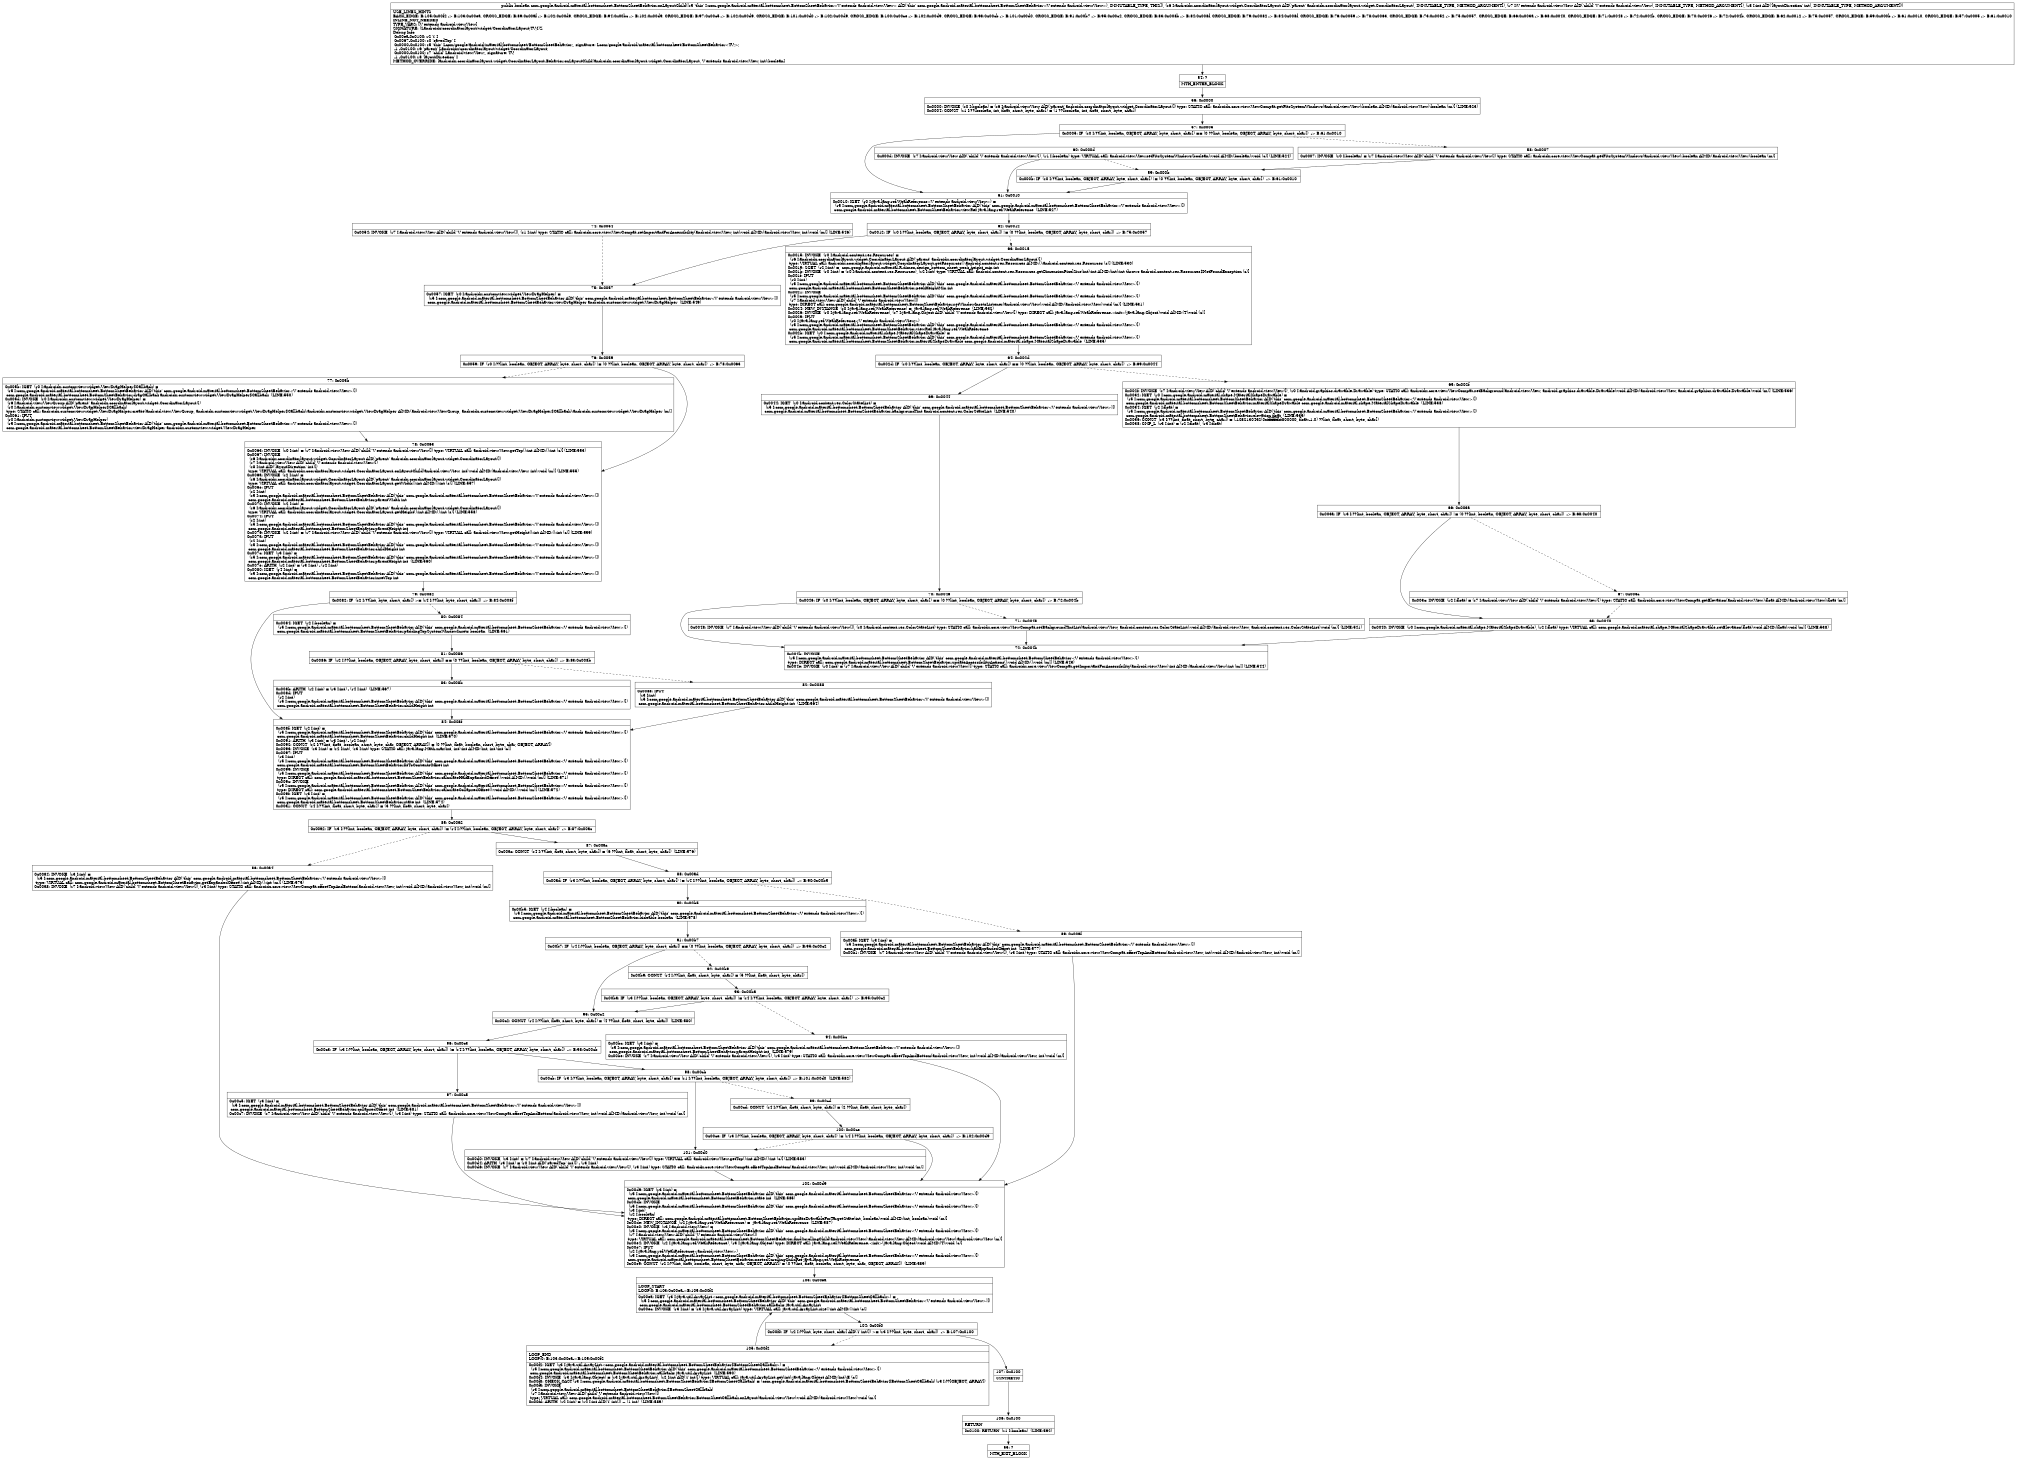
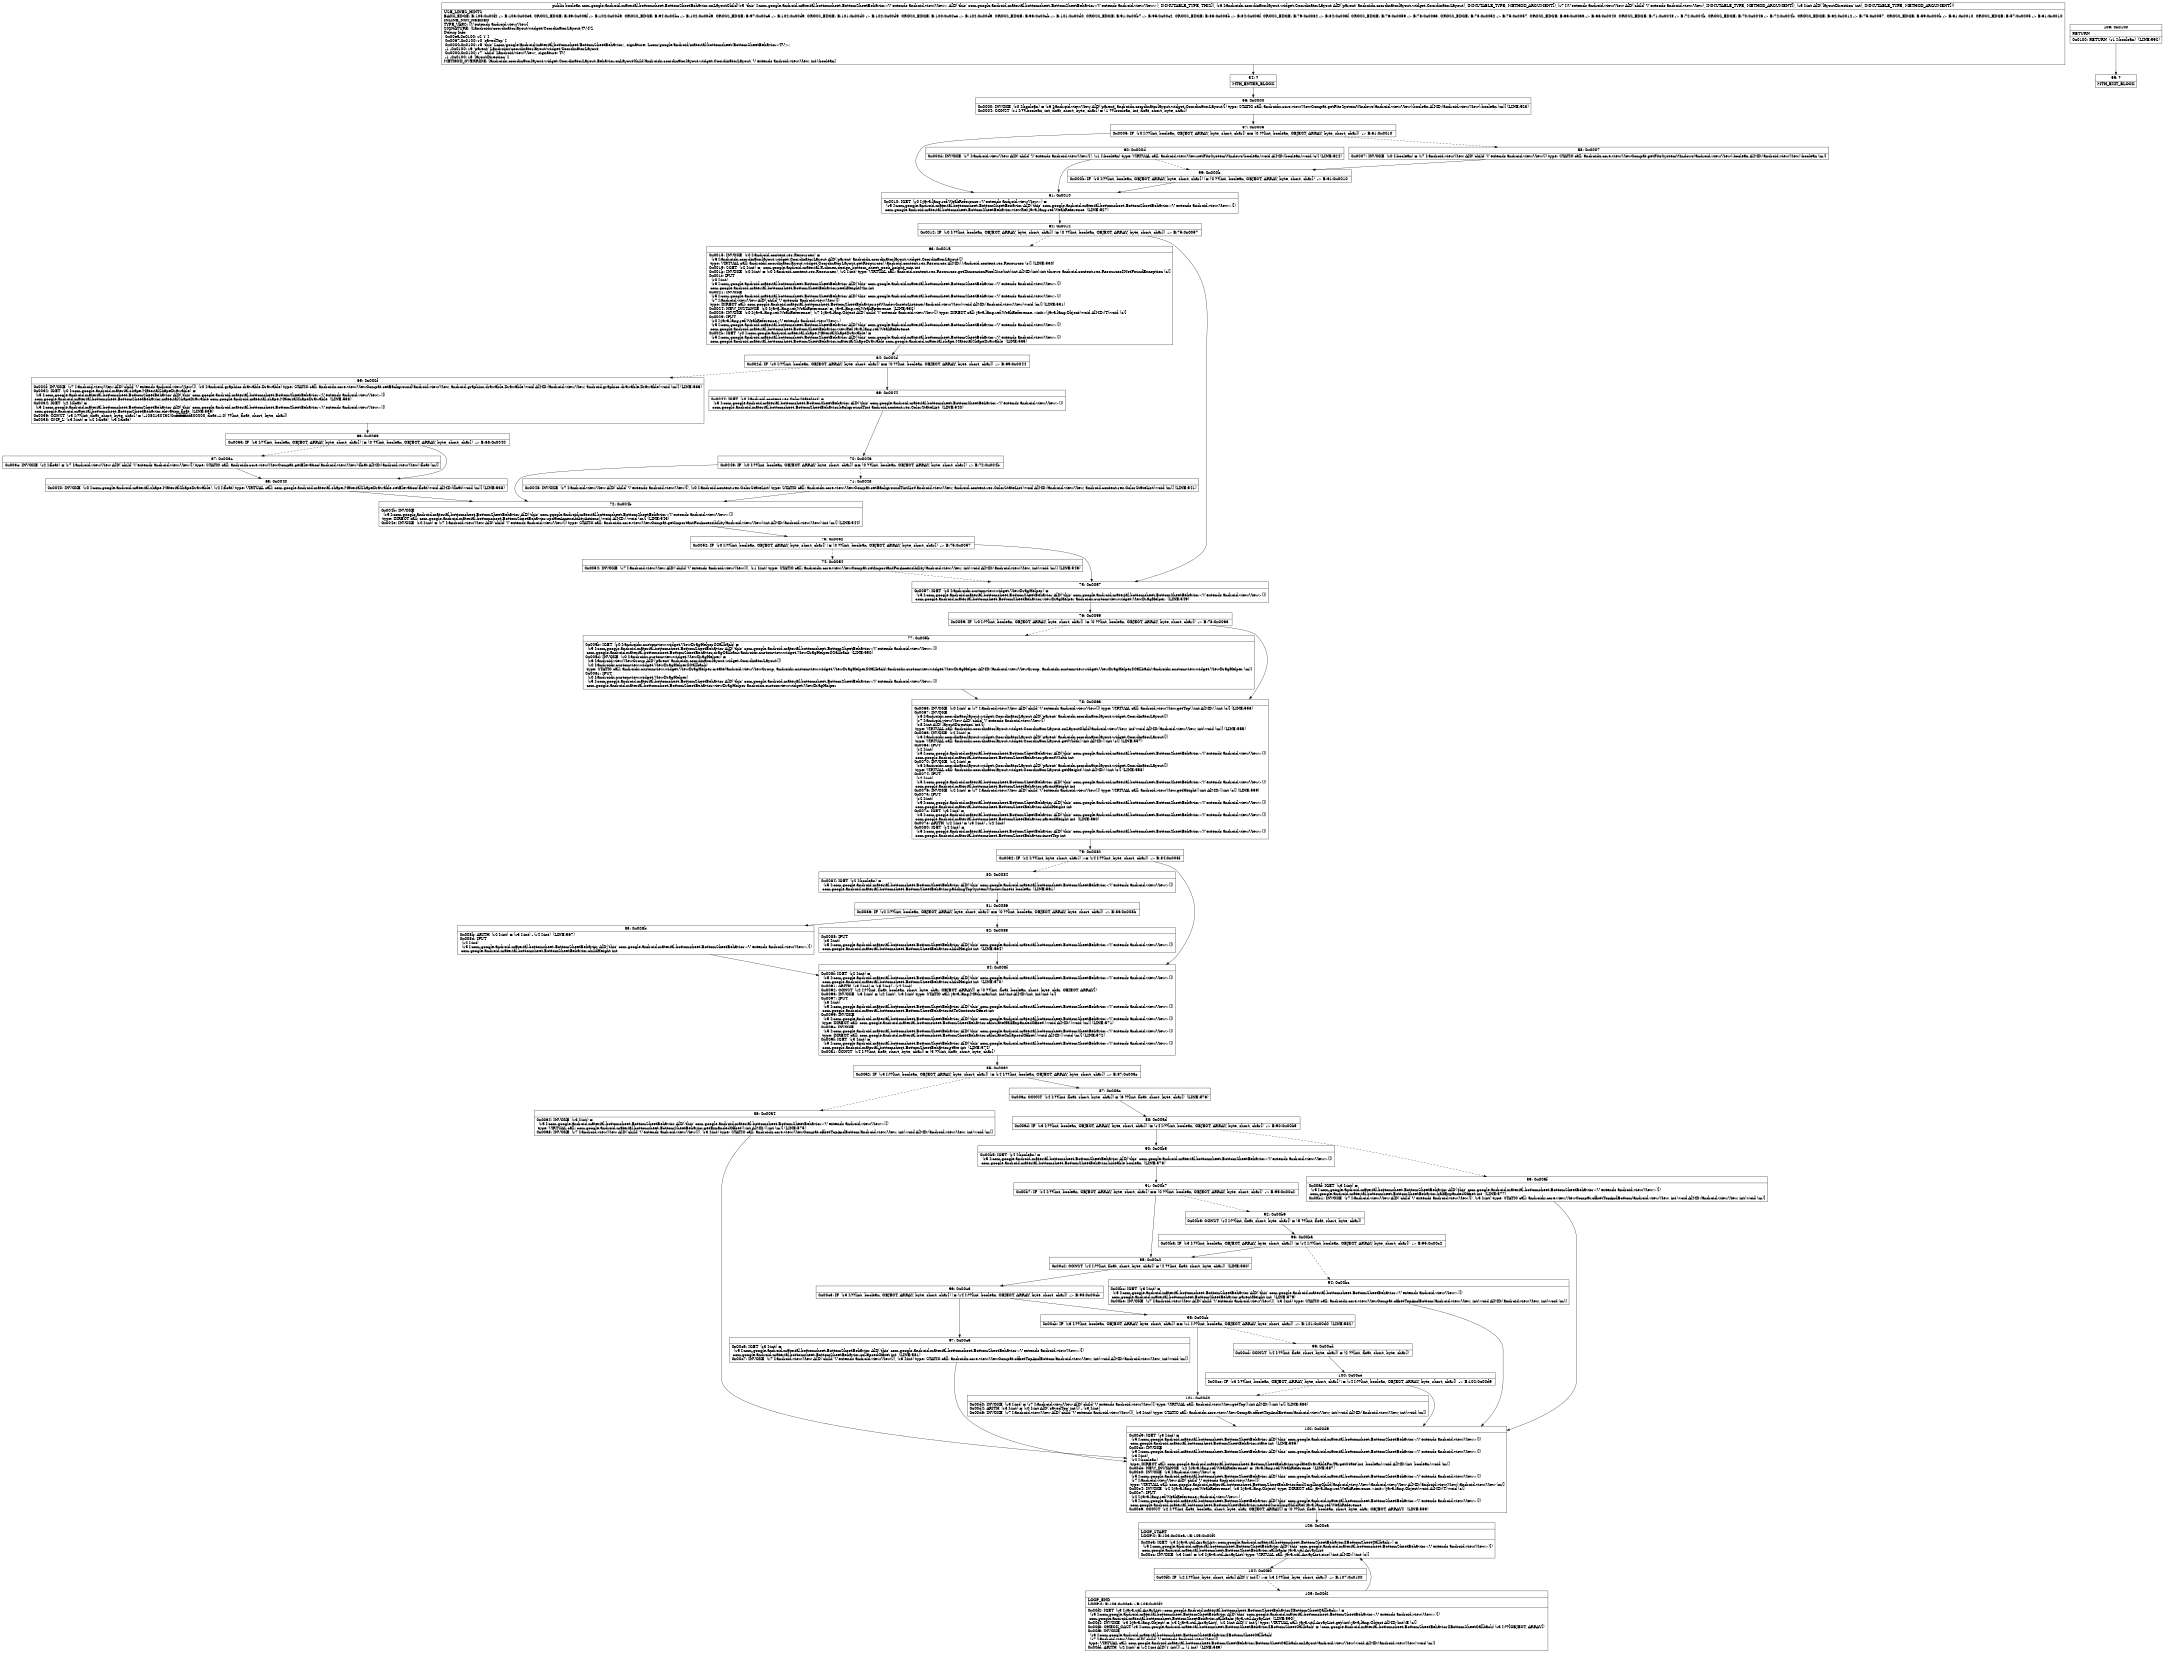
node "73: 0x0052": added
edge "67: 0x003c" -> "68: 0x0040": style dashed -> solid
node "107: 0x0100": removed
